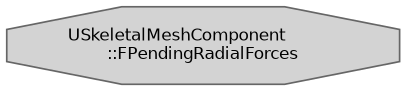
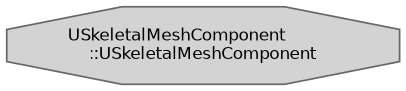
node "USkeletalMeshComponent ::FPendingRadialForces": label "USkeletalMeshComponent ::FPendingRadialForces" -> "USkeletalMeshComponent ::USkeletalMeshComponent"
